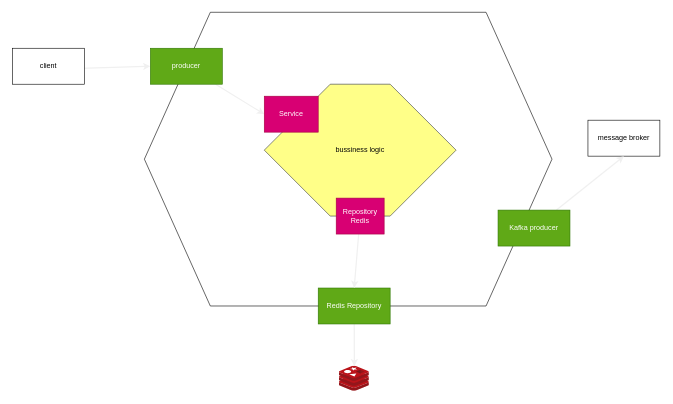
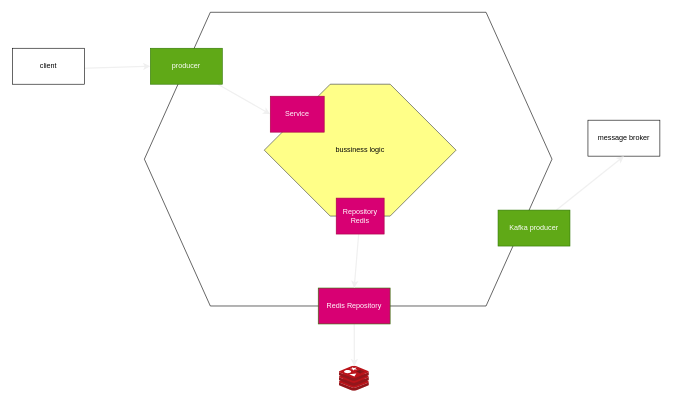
node "Service": moved (291, 114) -> (297, 114)
node "Redis Repository": fillcolor #60a917 -> #d80073
